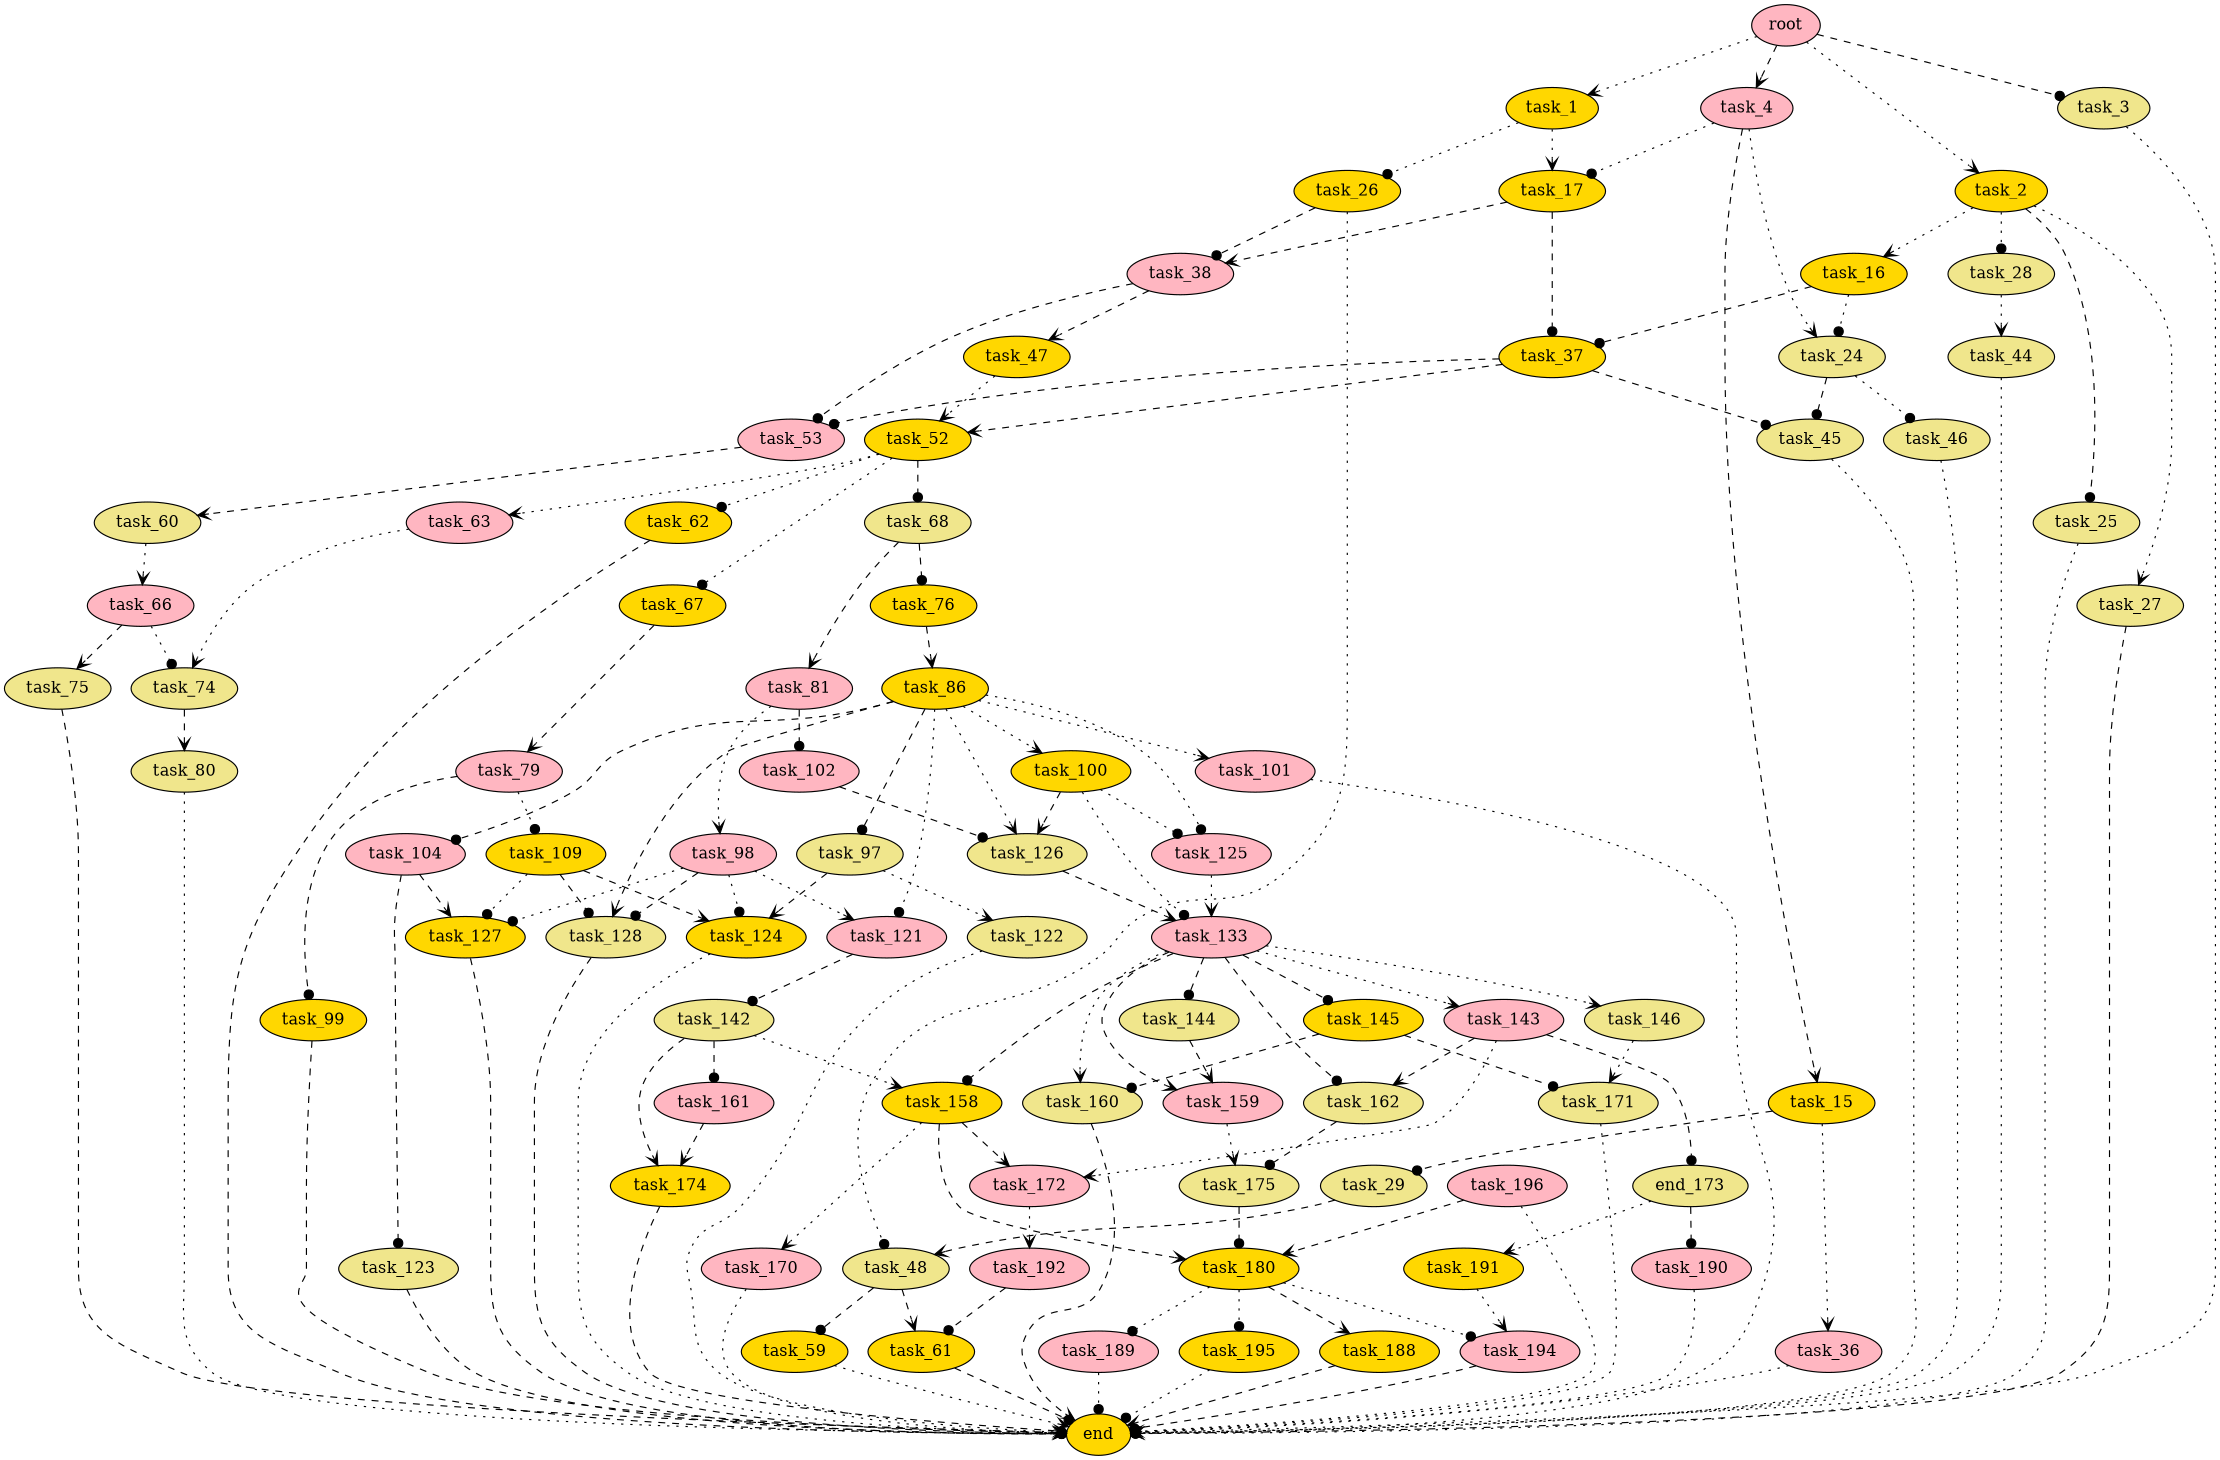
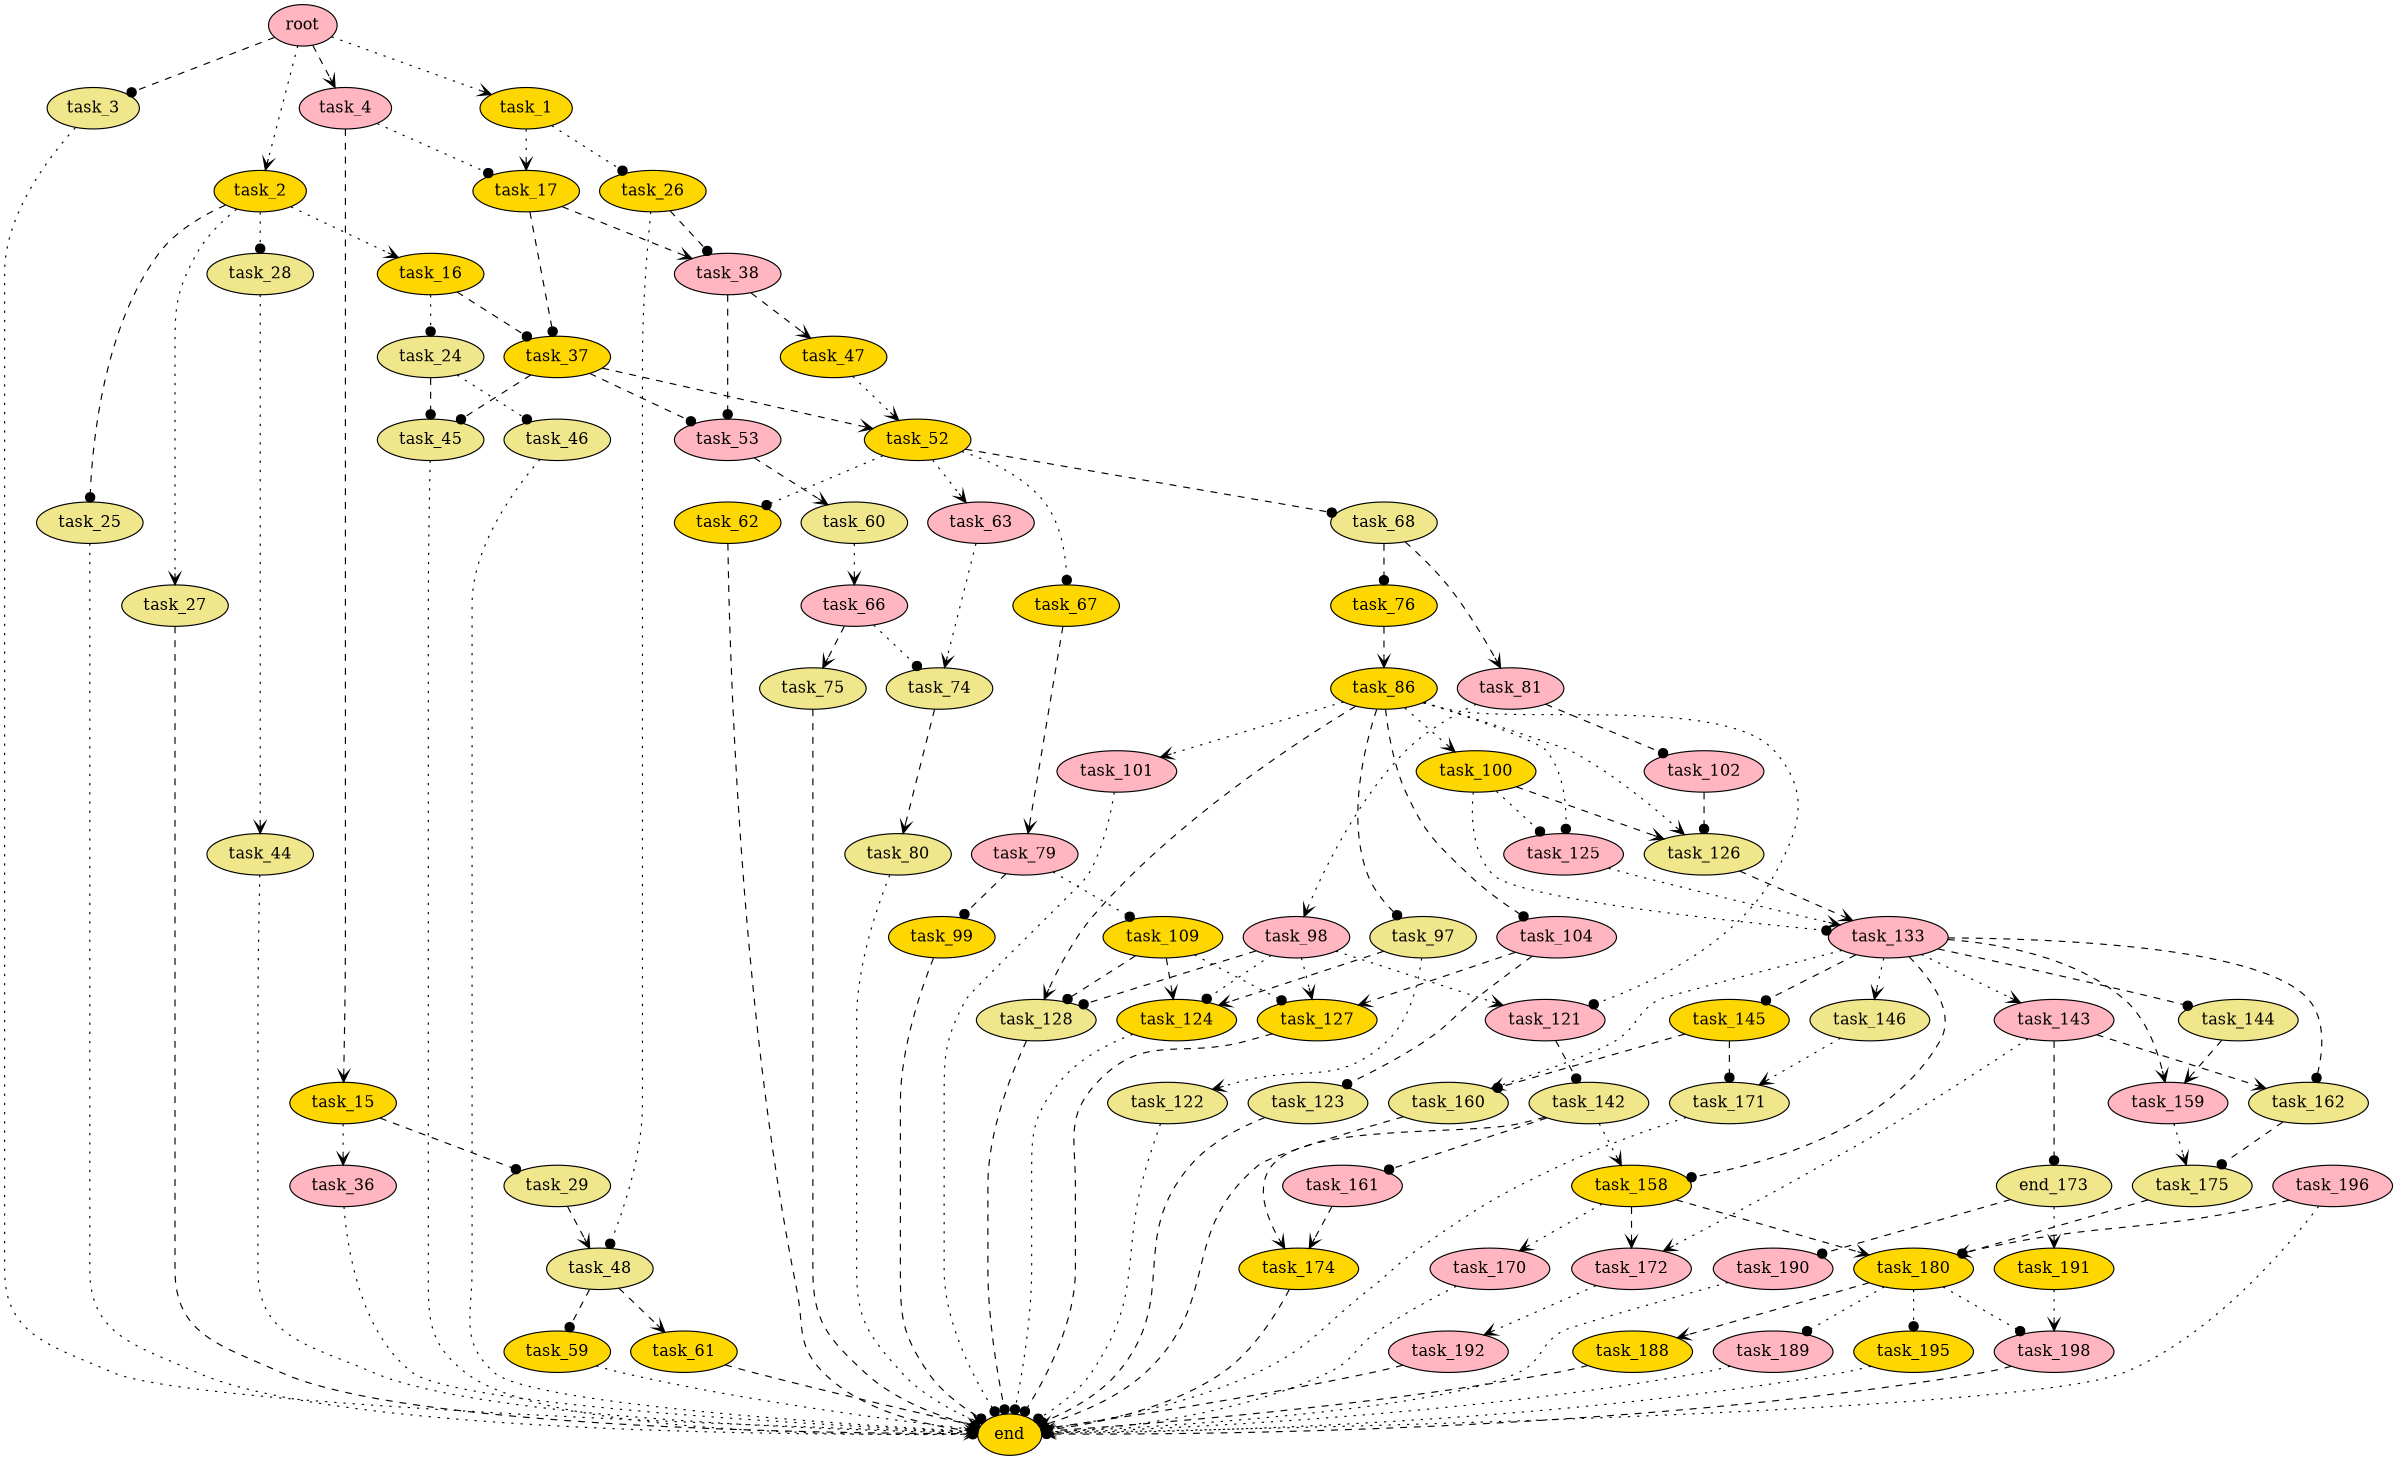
edge "task_4" -> "task_24": removed
edge "task_98" -> "task_127": arrowhead dot -> vee
edge "task_192" -> "task_61": now "task_192" -> "end"
node "task_194": label "task_194" -> "task_198"
